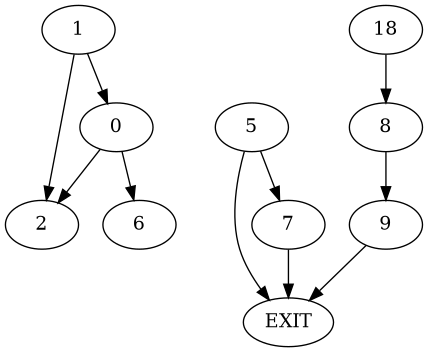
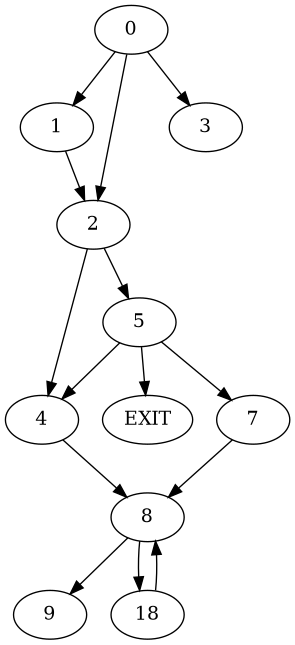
edge "1" -> "0": reversed
node "6": label "6" -> "3"
edge "2" -> "5": added
edge "7" -> "EXIT": now "7" -> "8"
edge "9" -> "EXIT": removed
node "4": added
edge "8" -> "18": added
